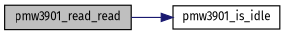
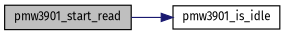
node "pmw3901_read_read": label "pmw3901_read_read" -> "pmw3901_start_read"
